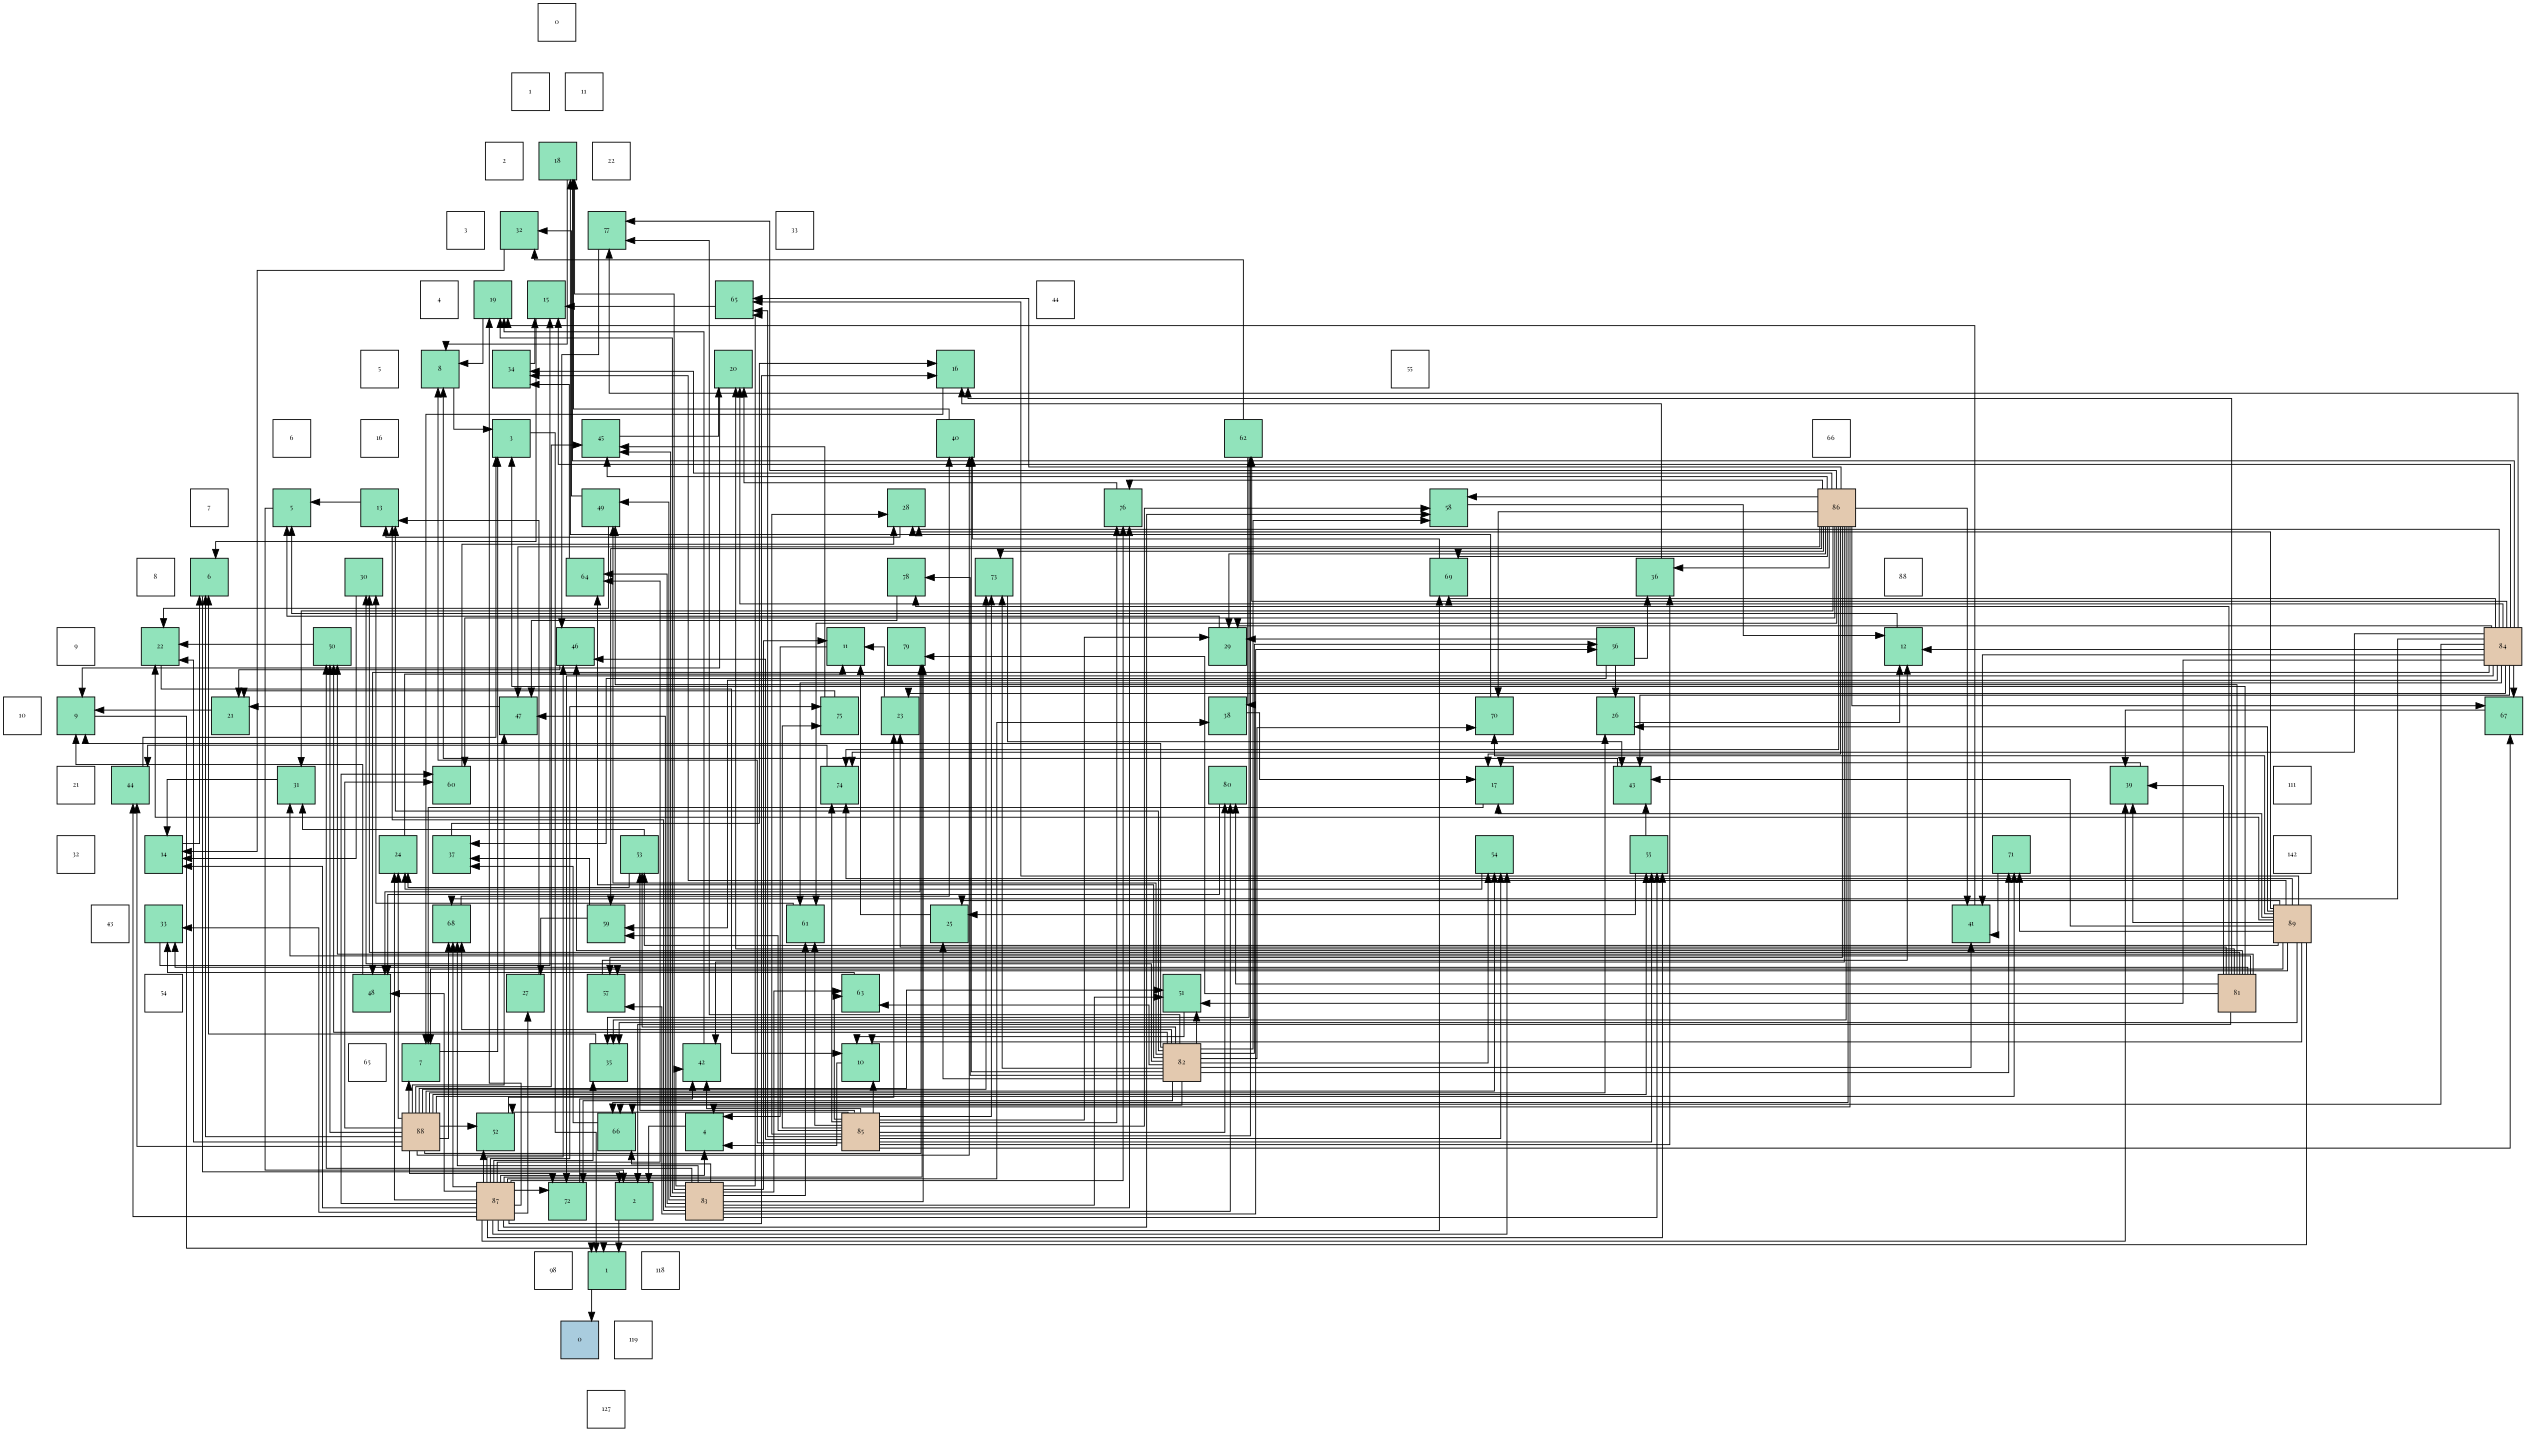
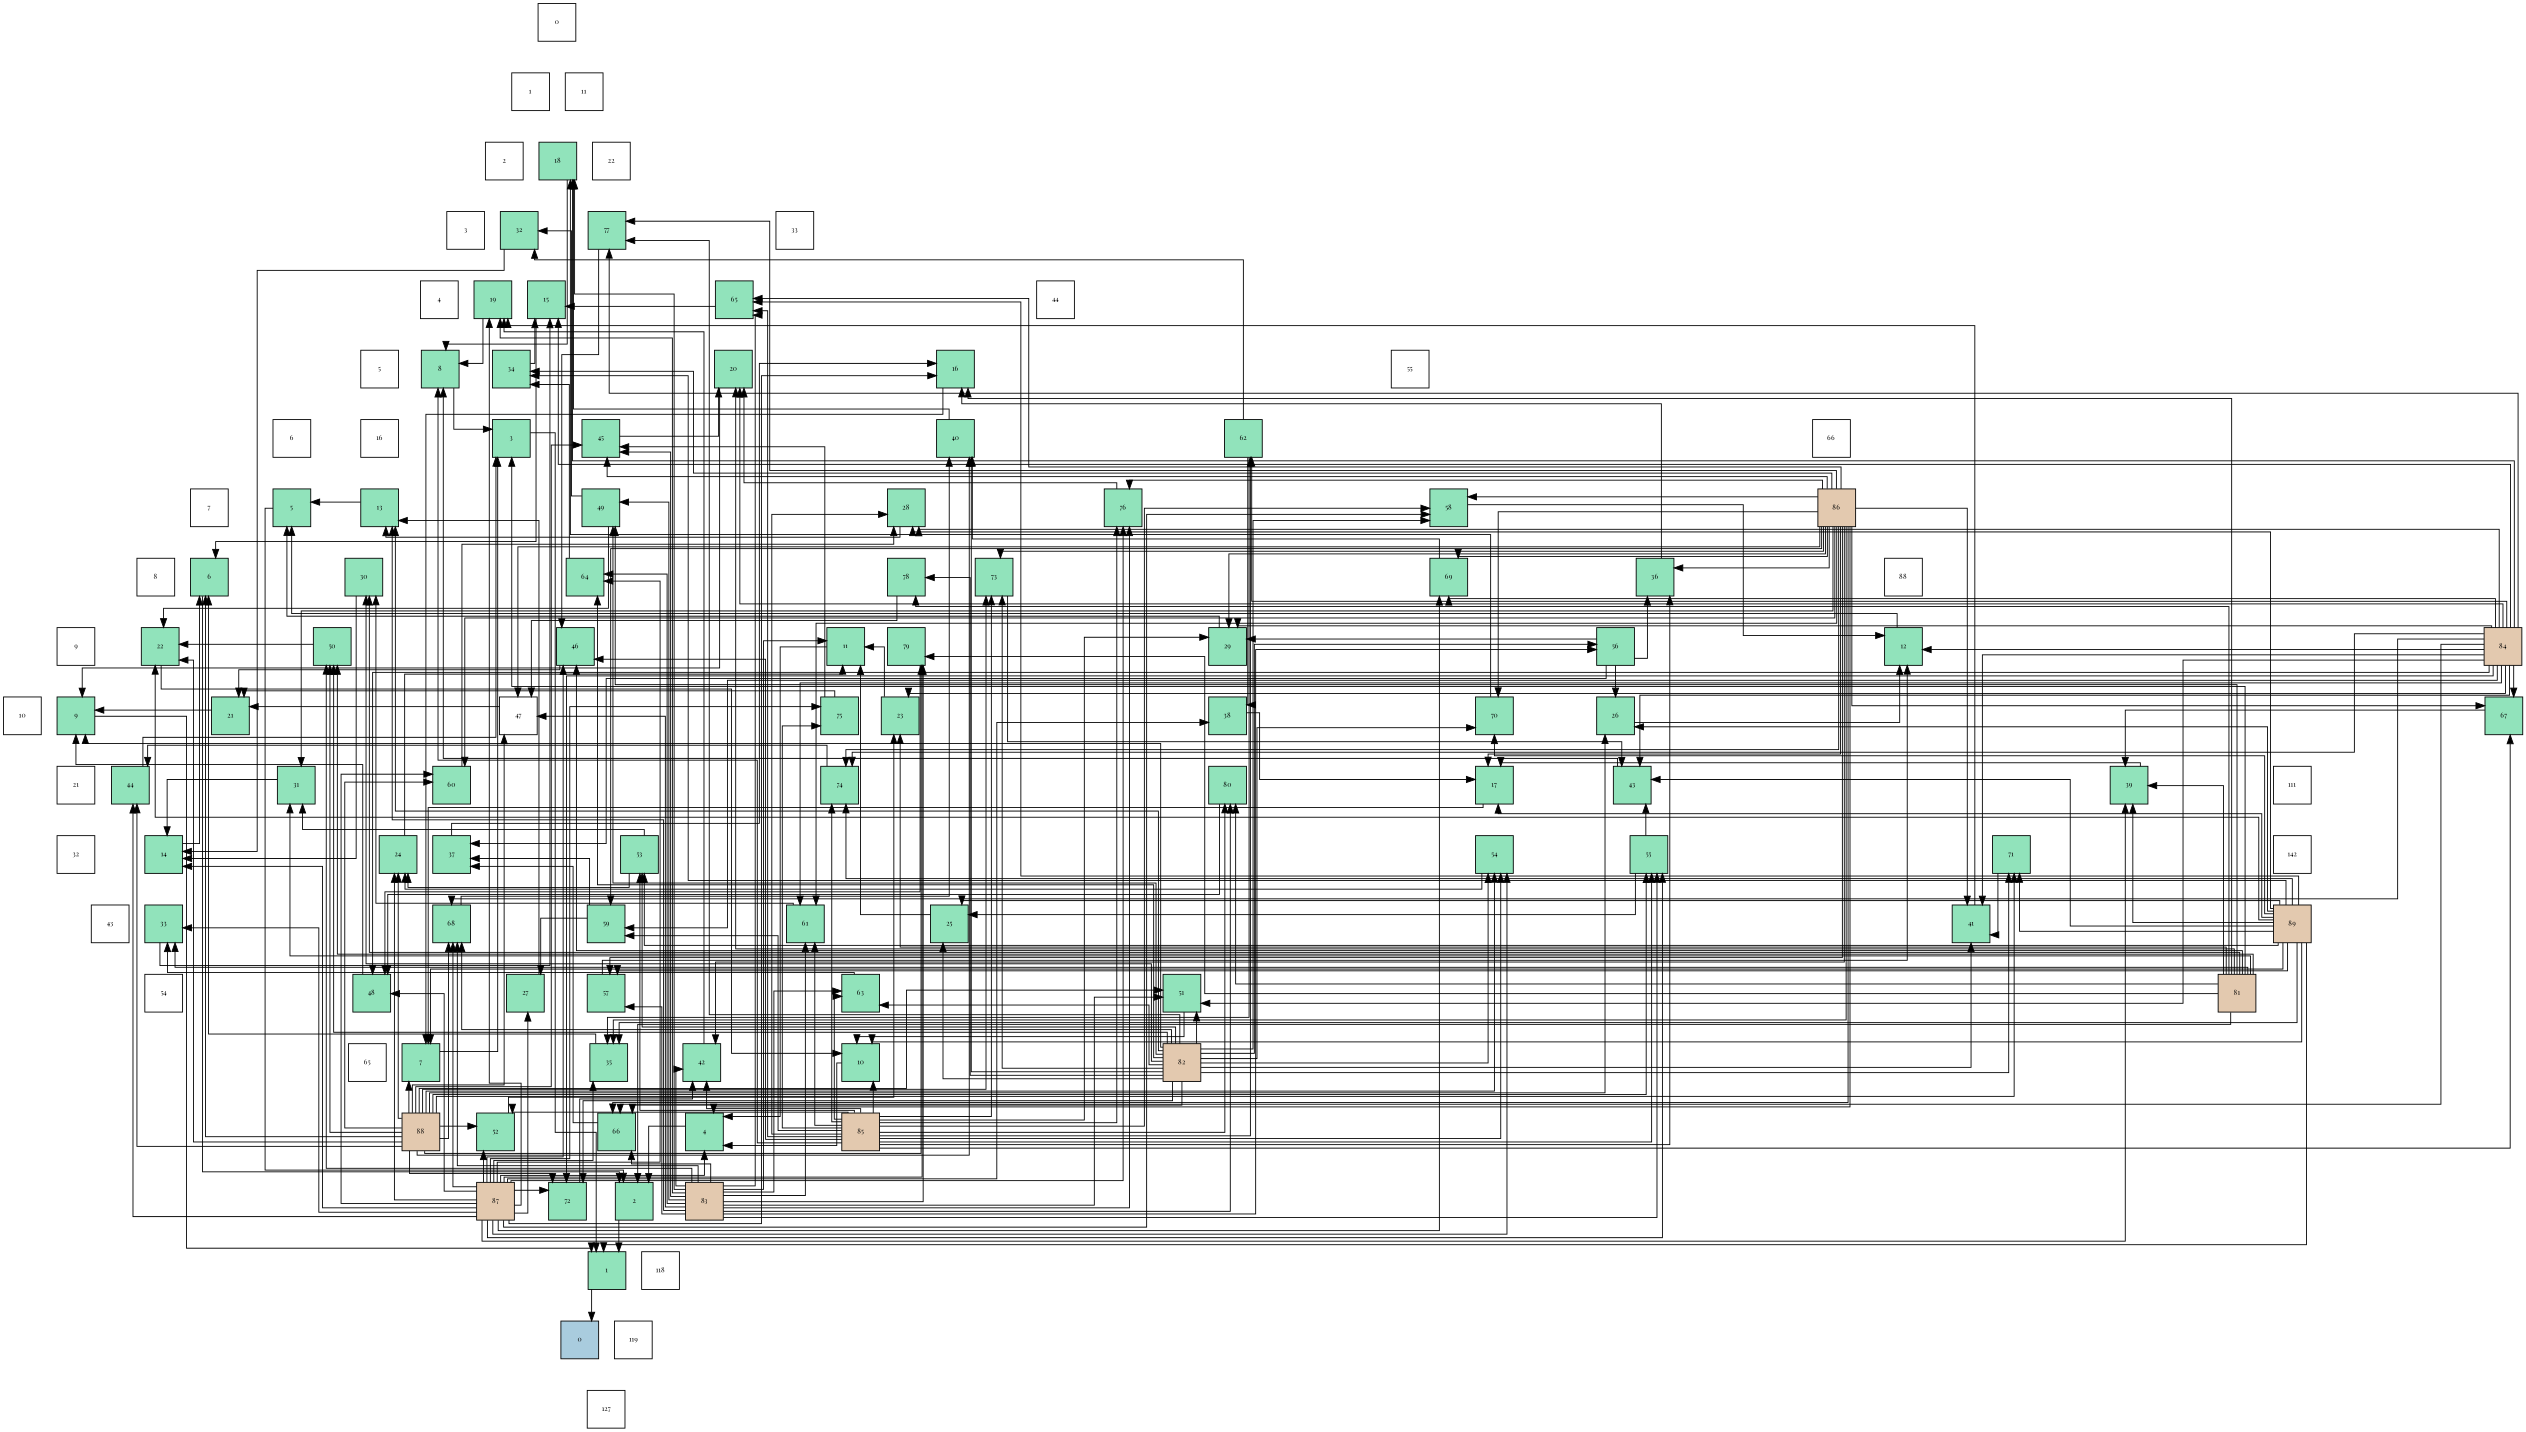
node "47": fillcolor #91e3bb -> #ffffff
node "98": removed
